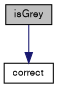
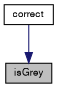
edge "isGrey" -> "correct": reversed
